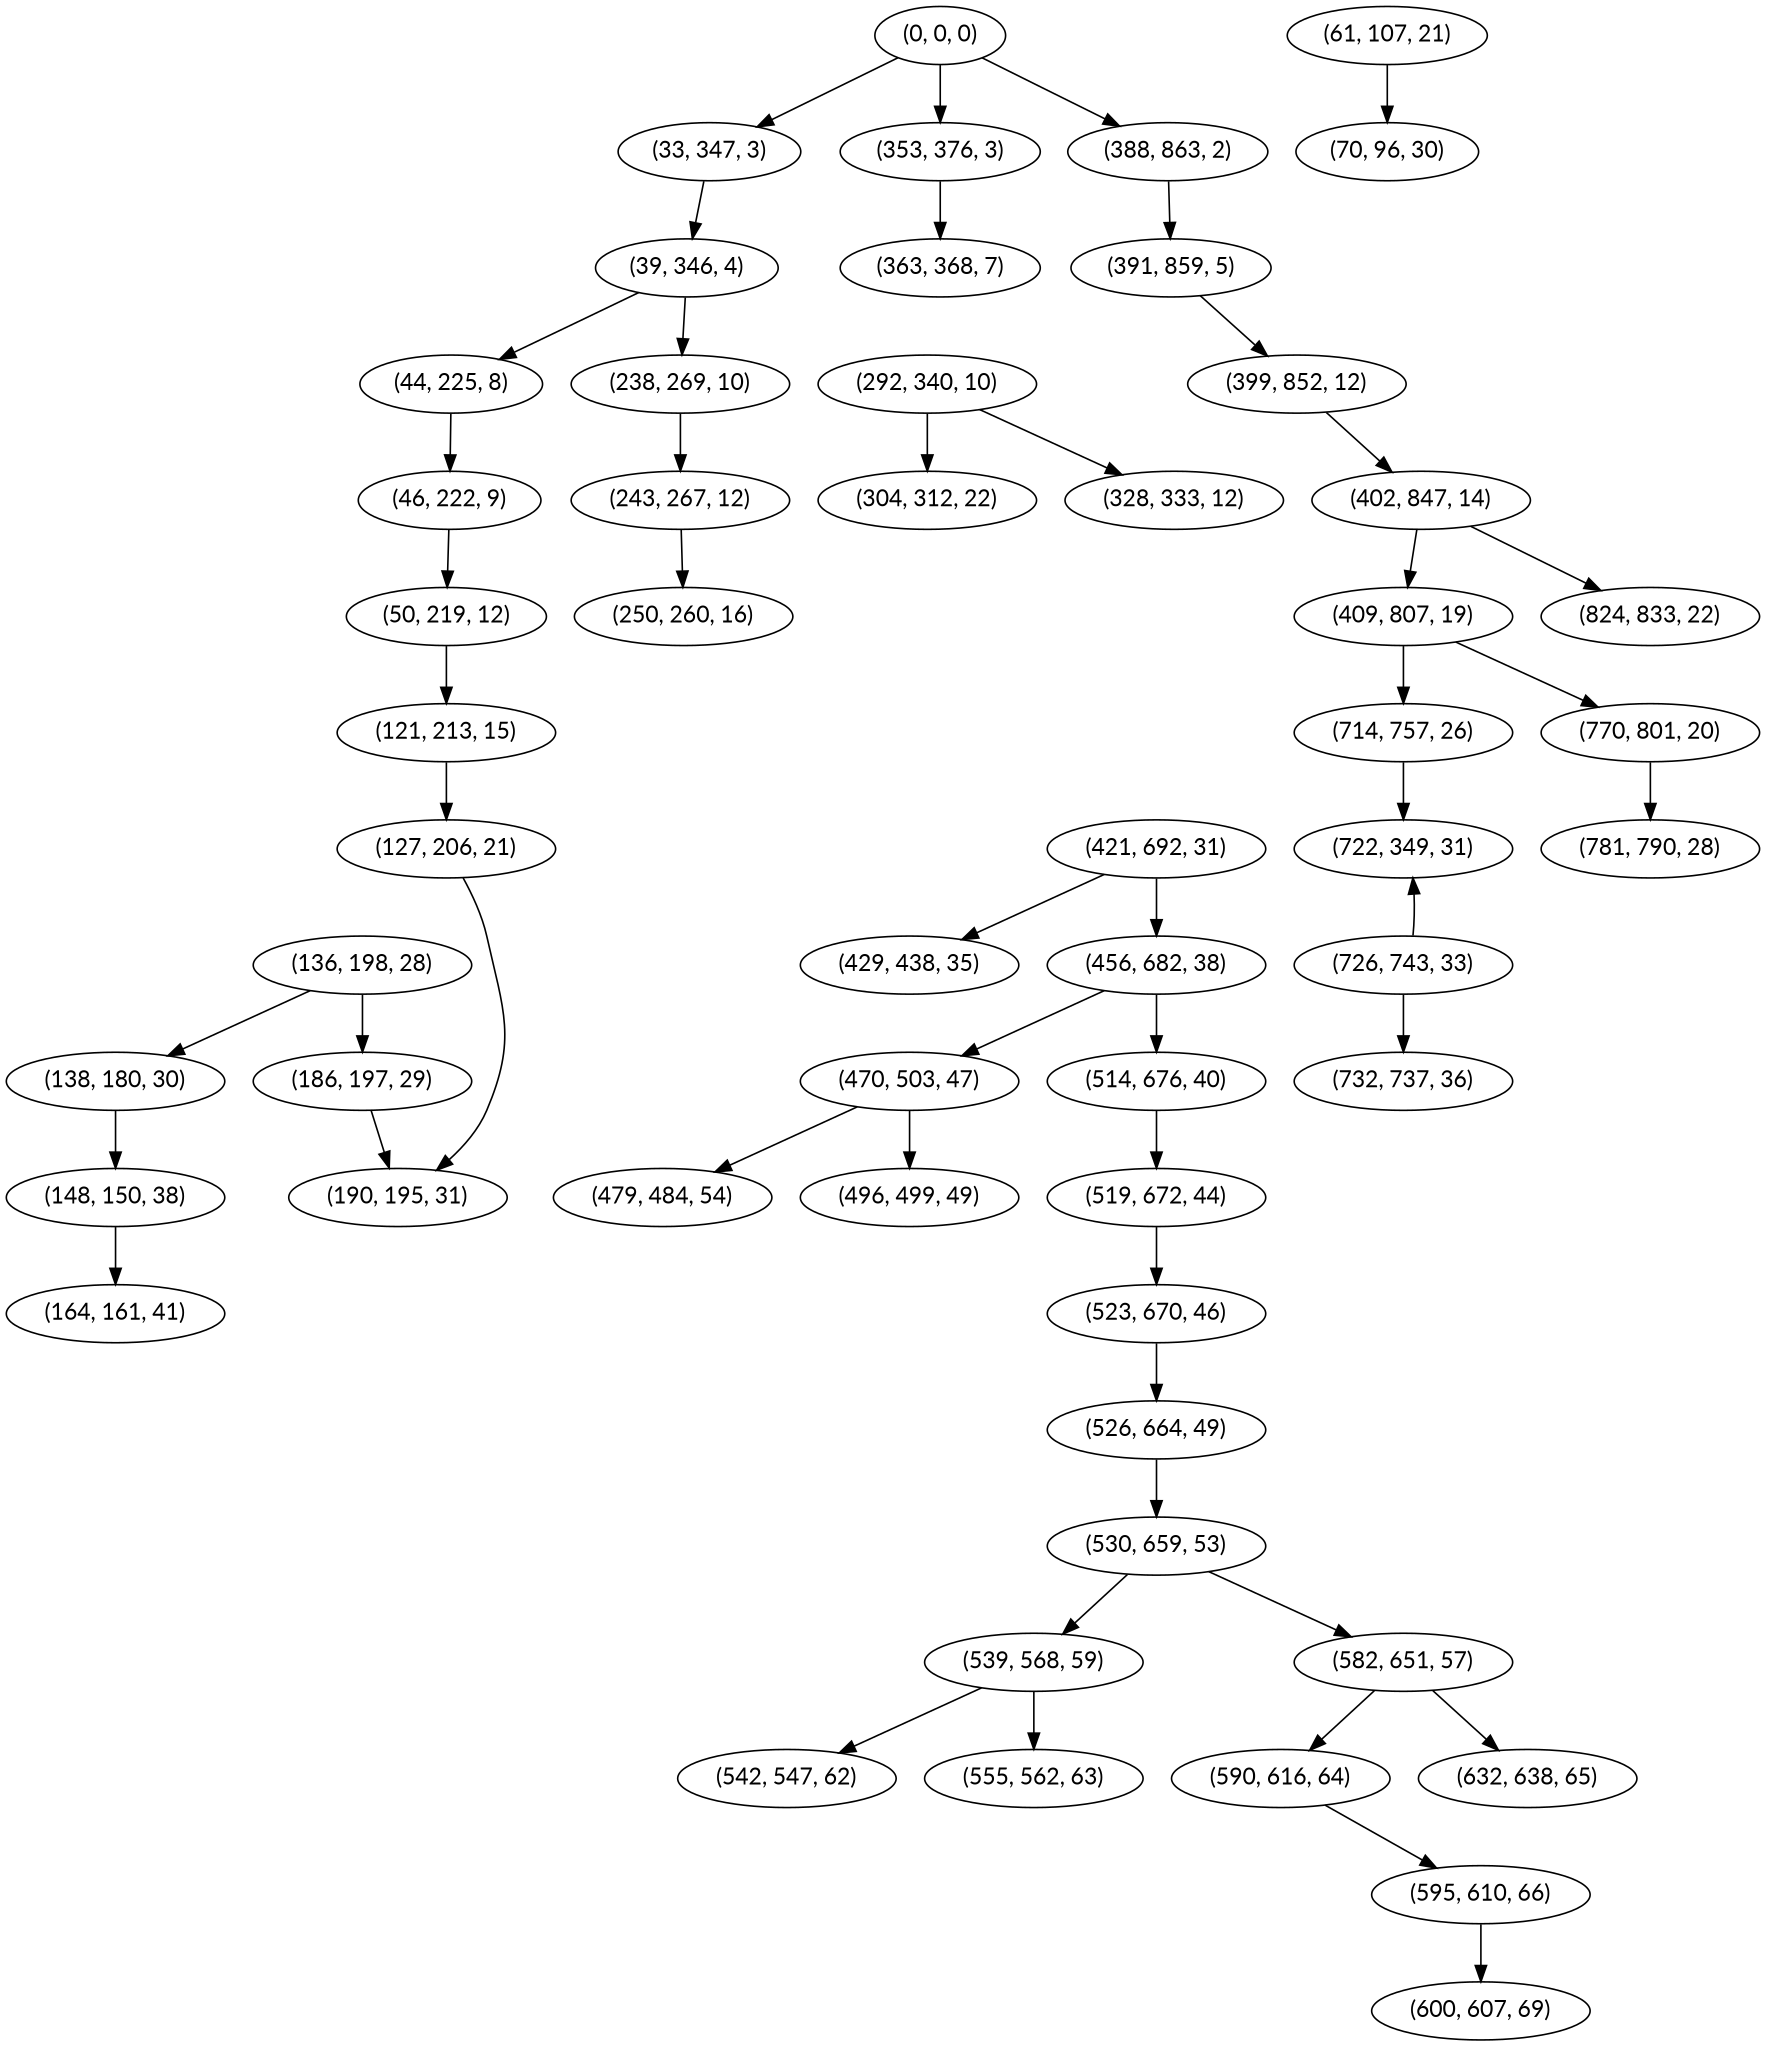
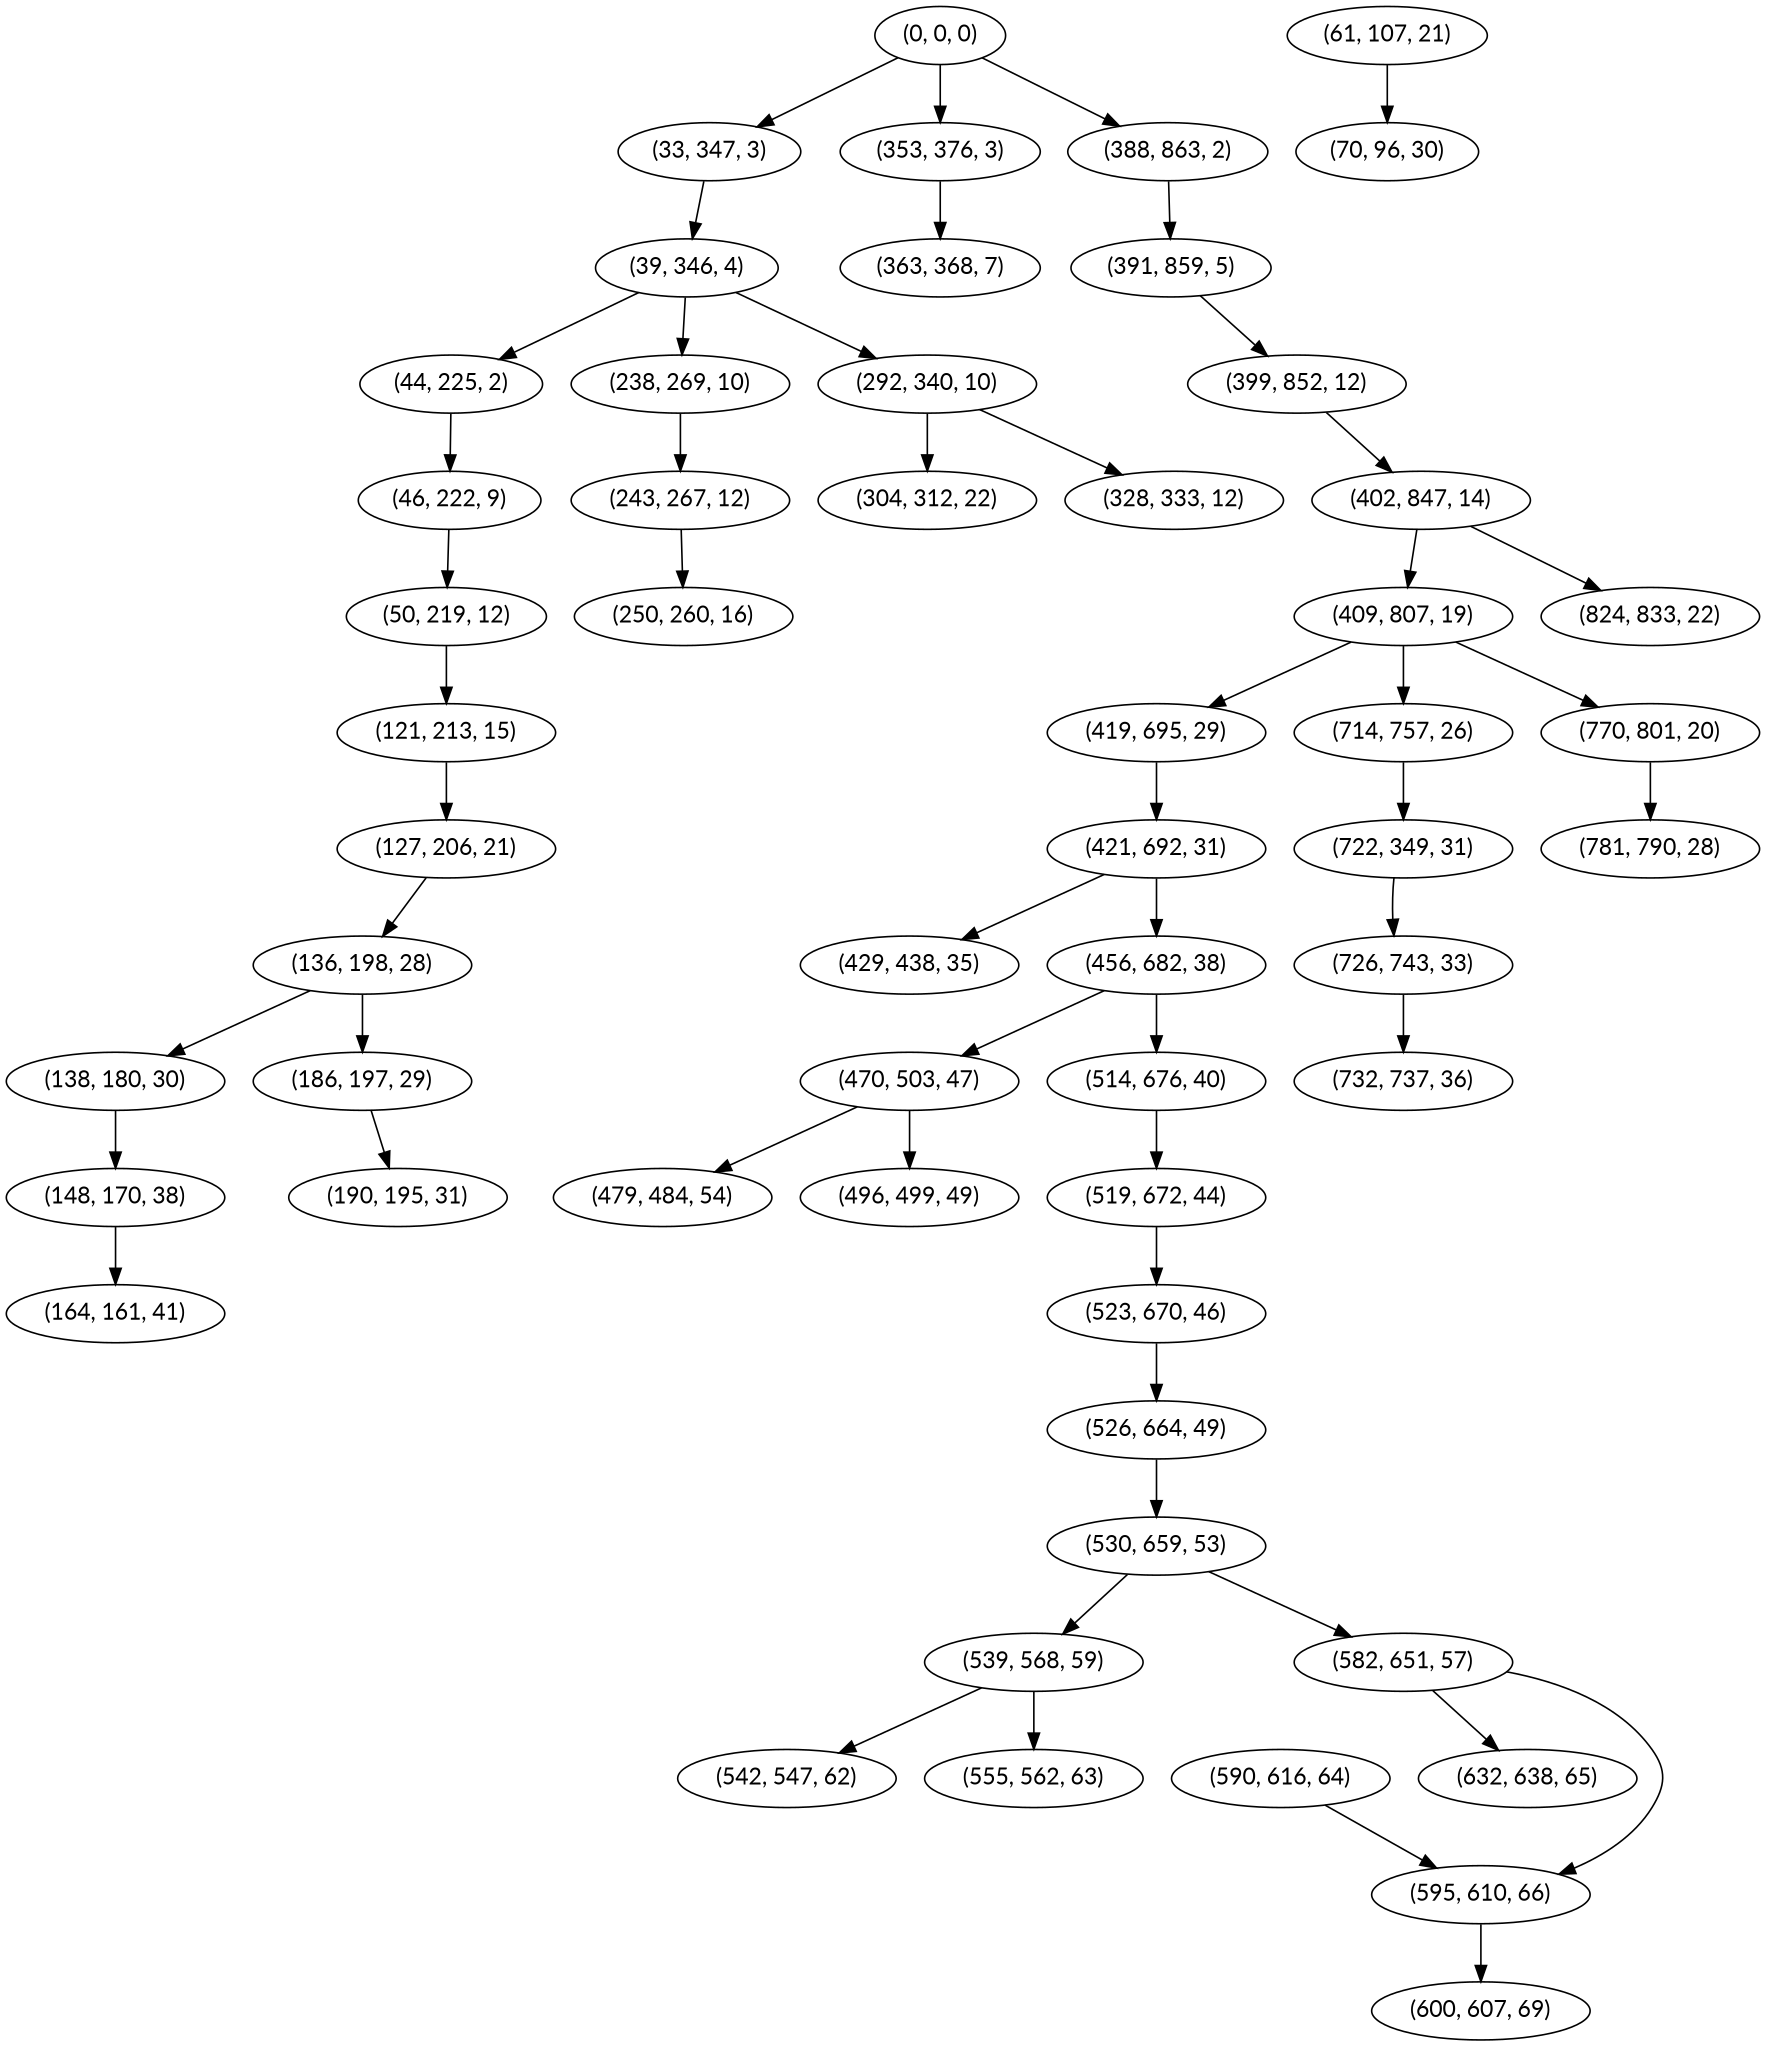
edge "(39, 346, 4)" -> "(292, 340, 10)": added
node "(44, 225, 8)": label "(44, 225, 8)" -> "(44, 225, 2)"
node "(419, 695, 29)": added
edge "(726, 743, 33)" -> "(722, 349, 31)": reversed
edge "(127, 206, 21)" -> "(190, 195, 31)": now "(127, 206, 21)" -> "(136, 198, 28)"
node "(148, 150, 38)": label "(148, 150, 38)" -> "(148, 170, 38)"
edge "(582, 651, 57)" -> "(590, 616, 64)": now "(582, 651, 57)" -> "(595, 610, 66)"
